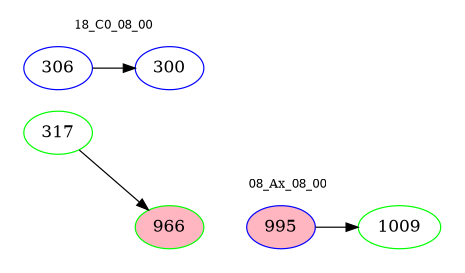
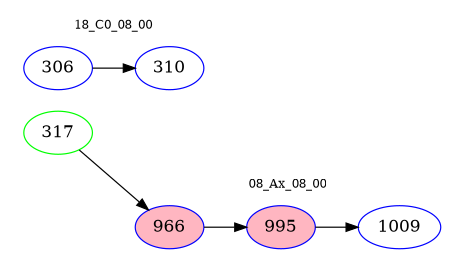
node "300": label "300" -> "310"
node "966": color green -> blue
edge "966" -> "995": added
node "1009": color green -> blue
